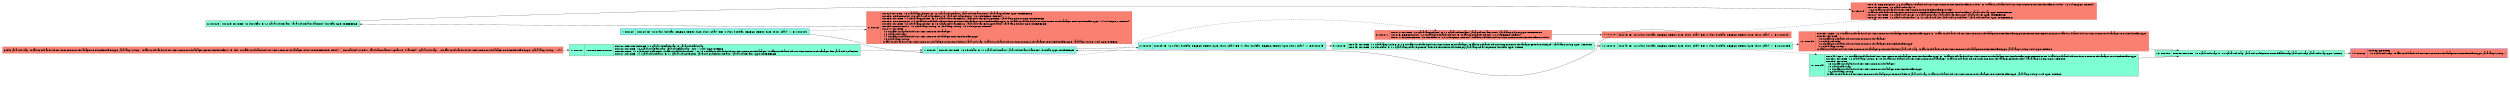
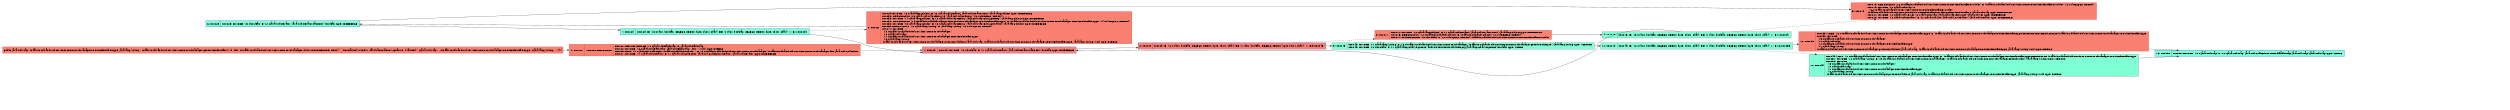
edge "1: 0x000b" -> "3: 0x0011": now "2: 0x000f" -> "3: 0x0011"
node "6: 0x0029": color brown -> blue
edge "6: 0x0029" -> "7: 0x002d": added
node "4: 0x0019": fillcolor salmon -> aquamarine
node "2: 0x000f": fillcolor aquamarine -> salmon
node "0: 0x0000": fillcolor aquamarine -> salmon
node "1: 0x000b": fillcolor aquamarine -> salmon
node "13: 0x005e": color brown -> blue
node "14: 0x0062": removed
